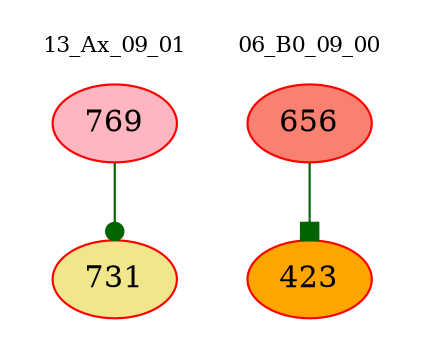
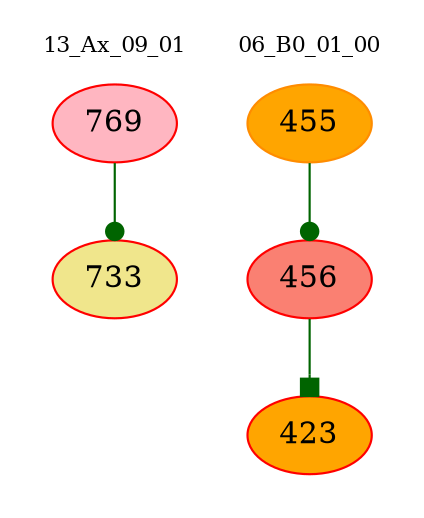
cluster "06_B0_09_00": label "06_B0_09_00" -> "06_B0_01_00"
node "656": label "656" -> "456"
node "455": added
node "731": label "731" -> "733"
